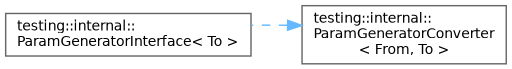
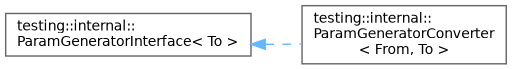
edge "testing::internal:: ParamGeneratorInterface< To >" -> "testing::internal:: ParamGeneratorConverter < From, To >": reversed
